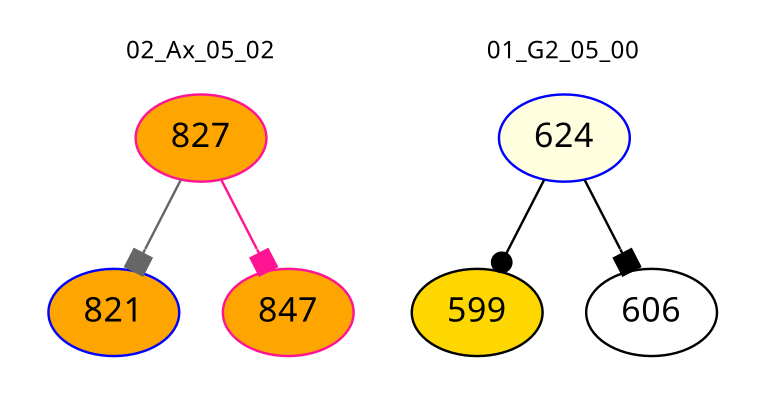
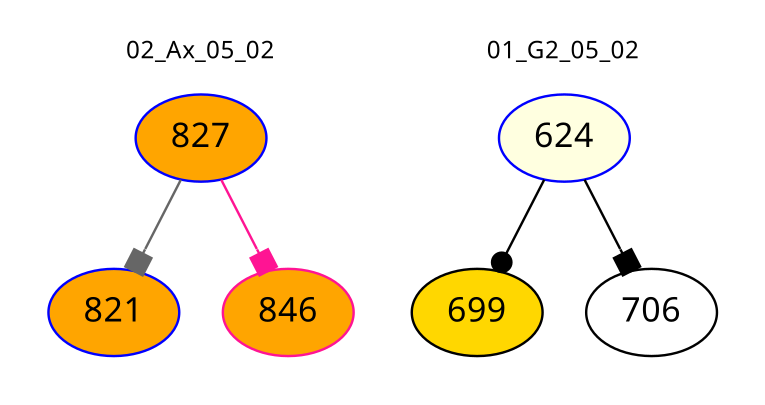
cluster "01_G2_05_00": label "01_G2_05_00" -> "01_G2_05_02"
node "827": color deeppink -> blue
node "847": label "847" -> "846"
node "599": label "599" -> "699"
node "606": label "606" -> "706"
